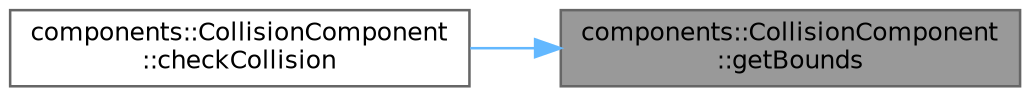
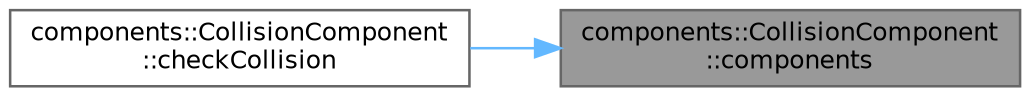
node "components::CollisionComponent ::getBounds": label "components::CollisionComponent ::getBounds" -> "components::CollisionComponent ::components"
